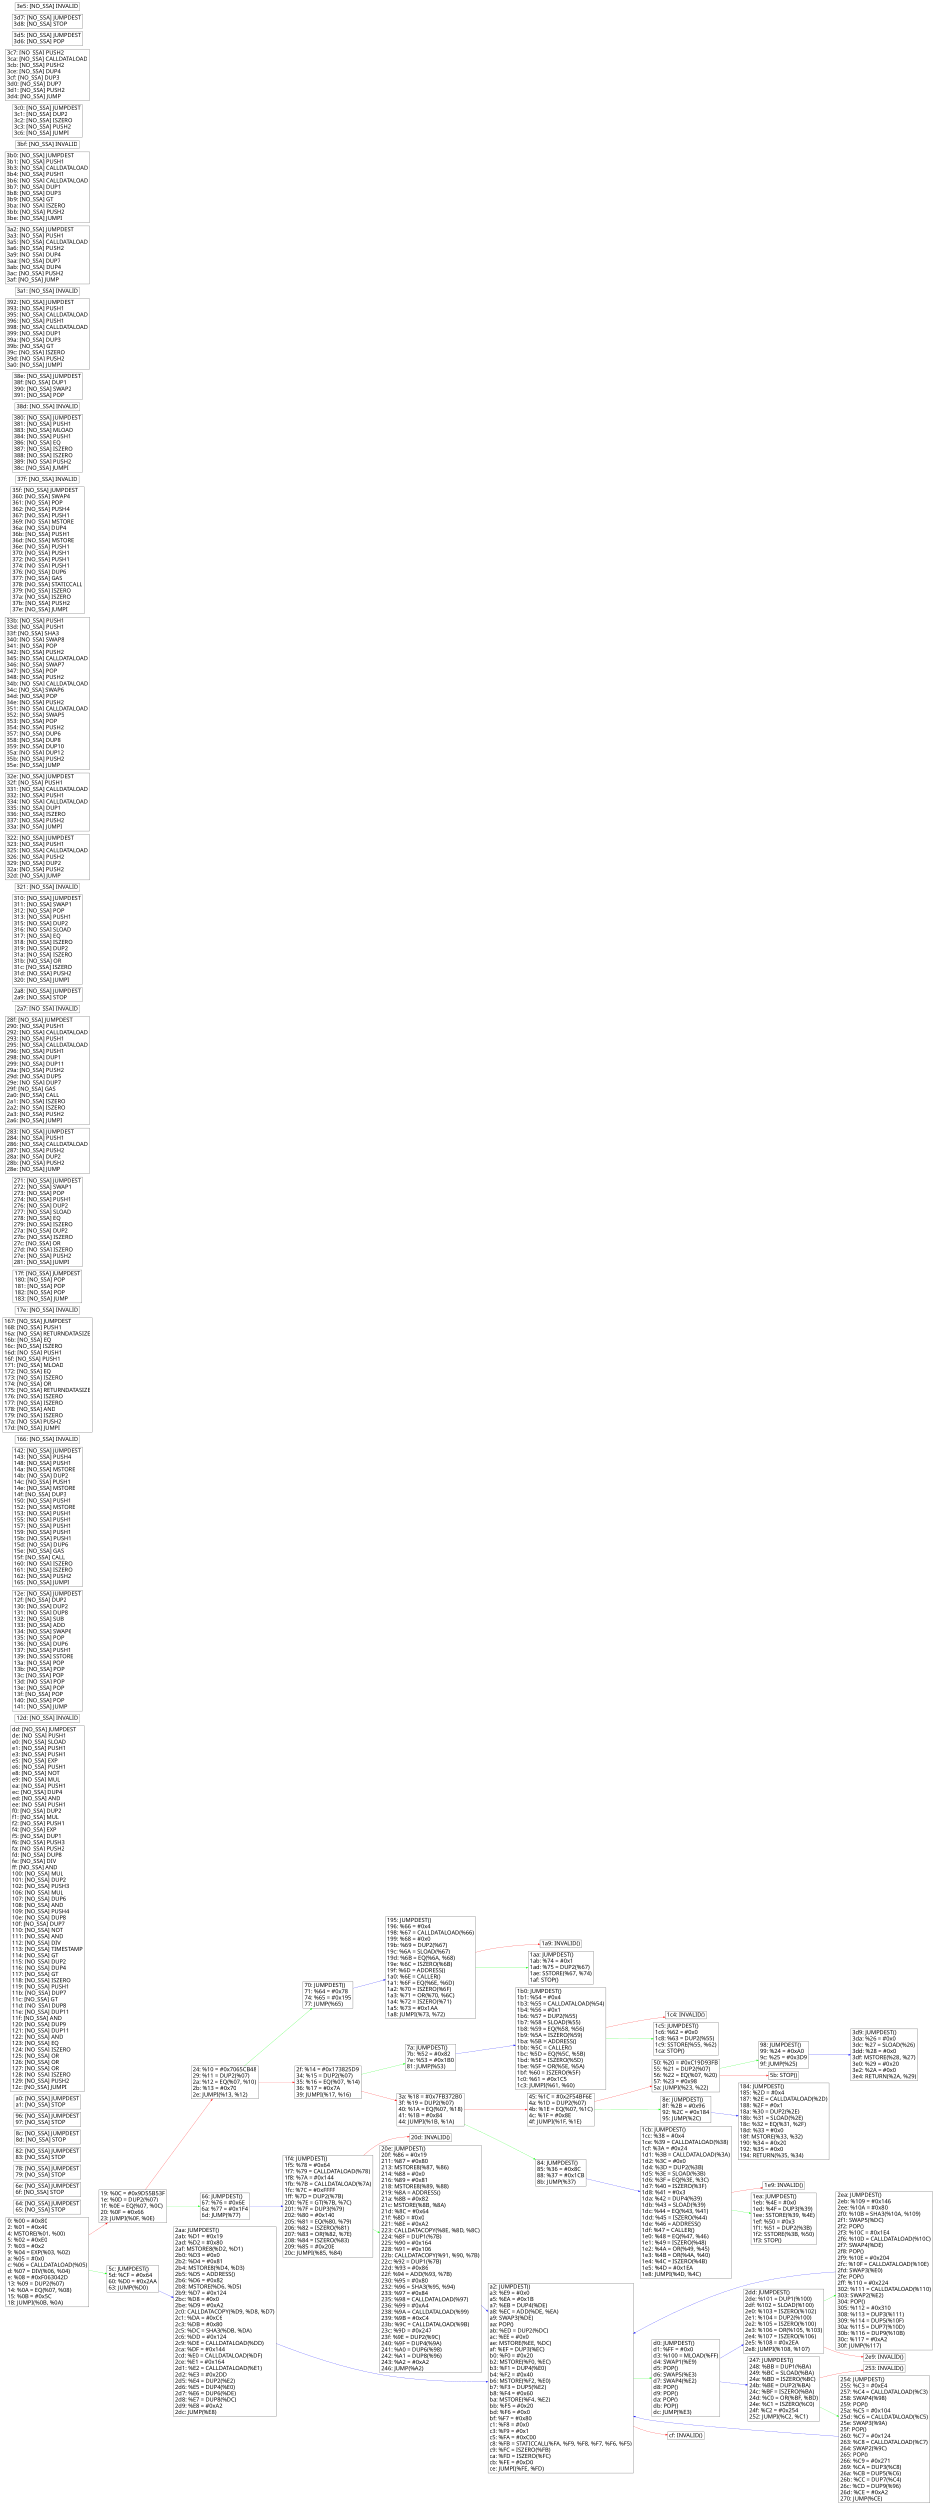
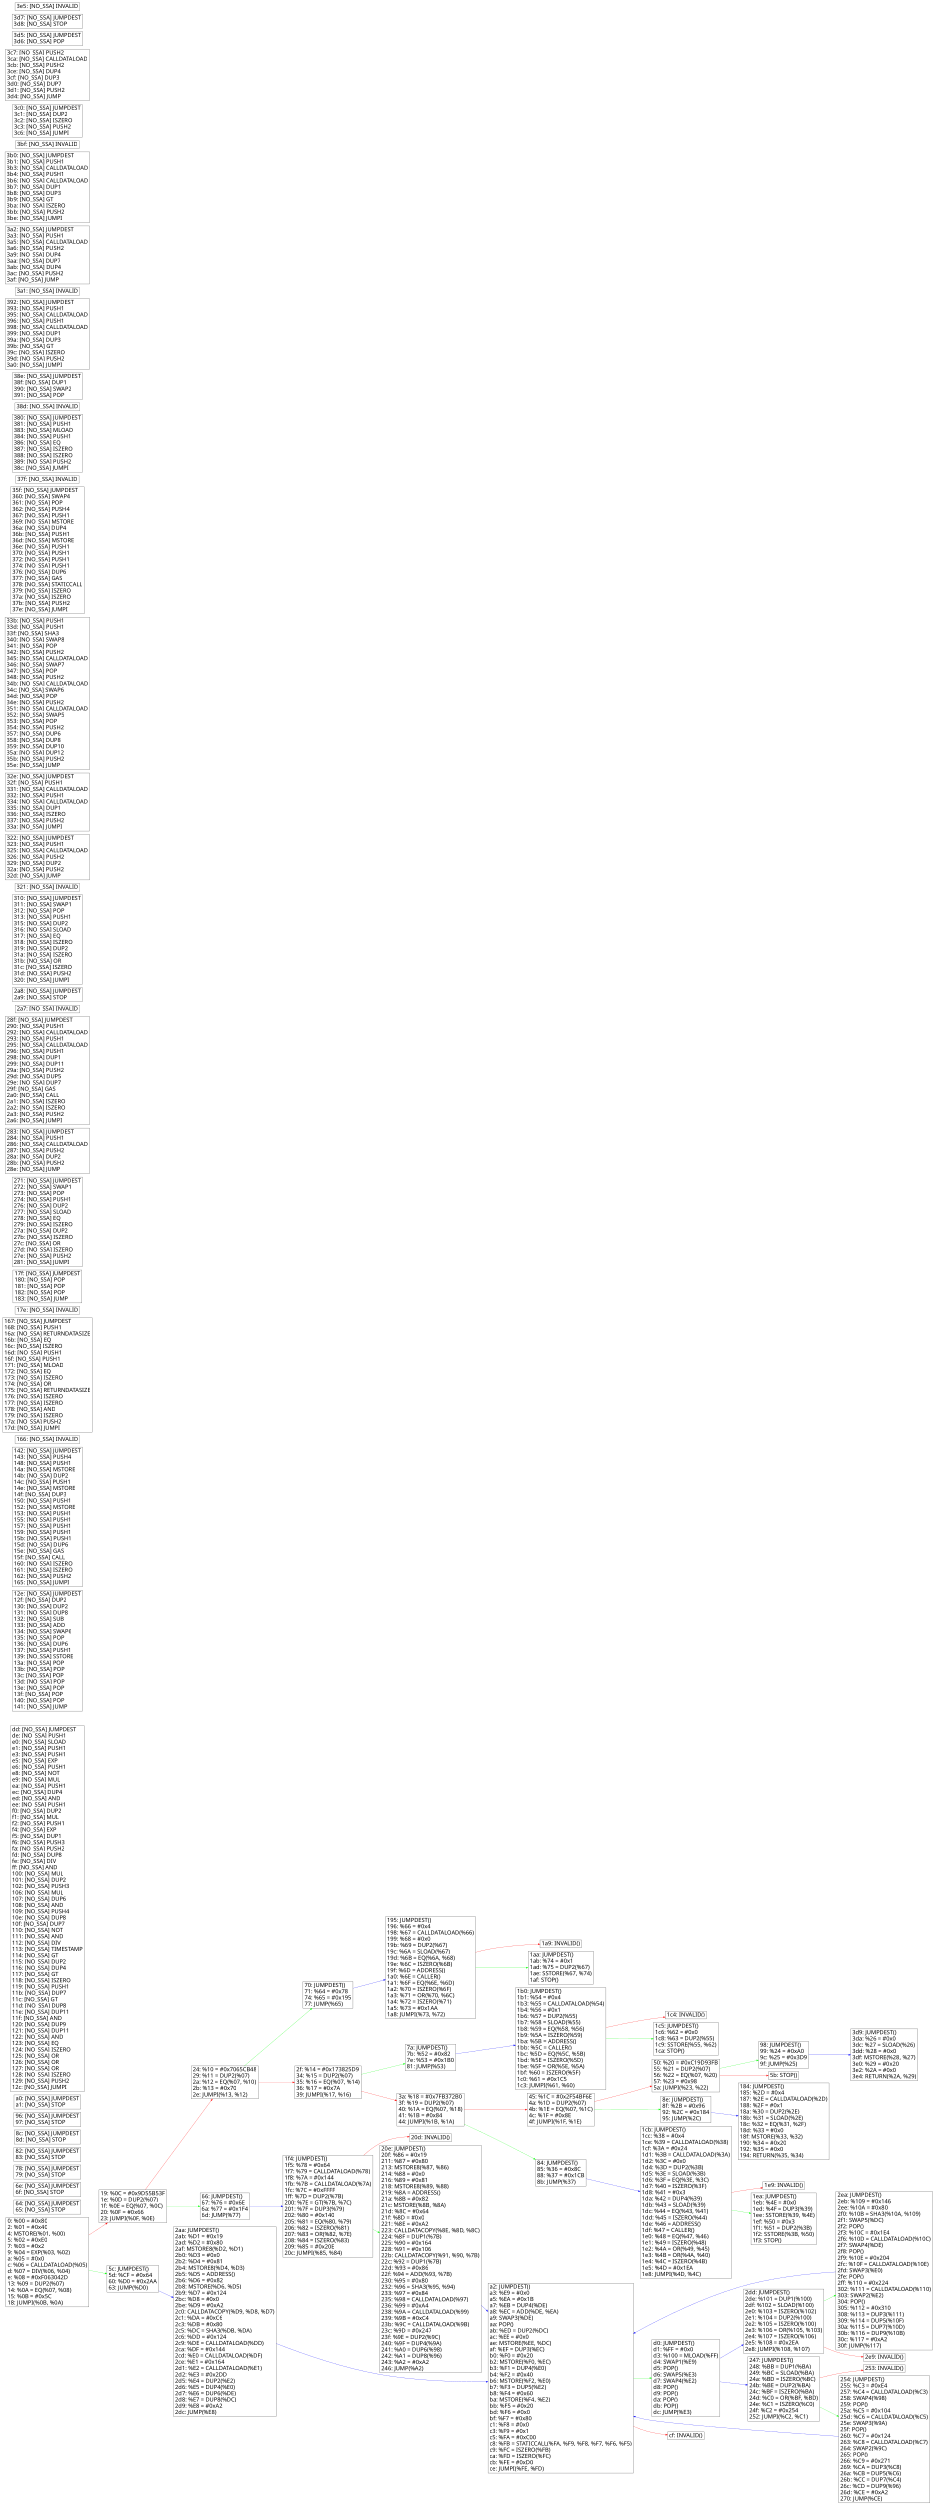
node "12d: [NO_SSA] INVALID": removed
